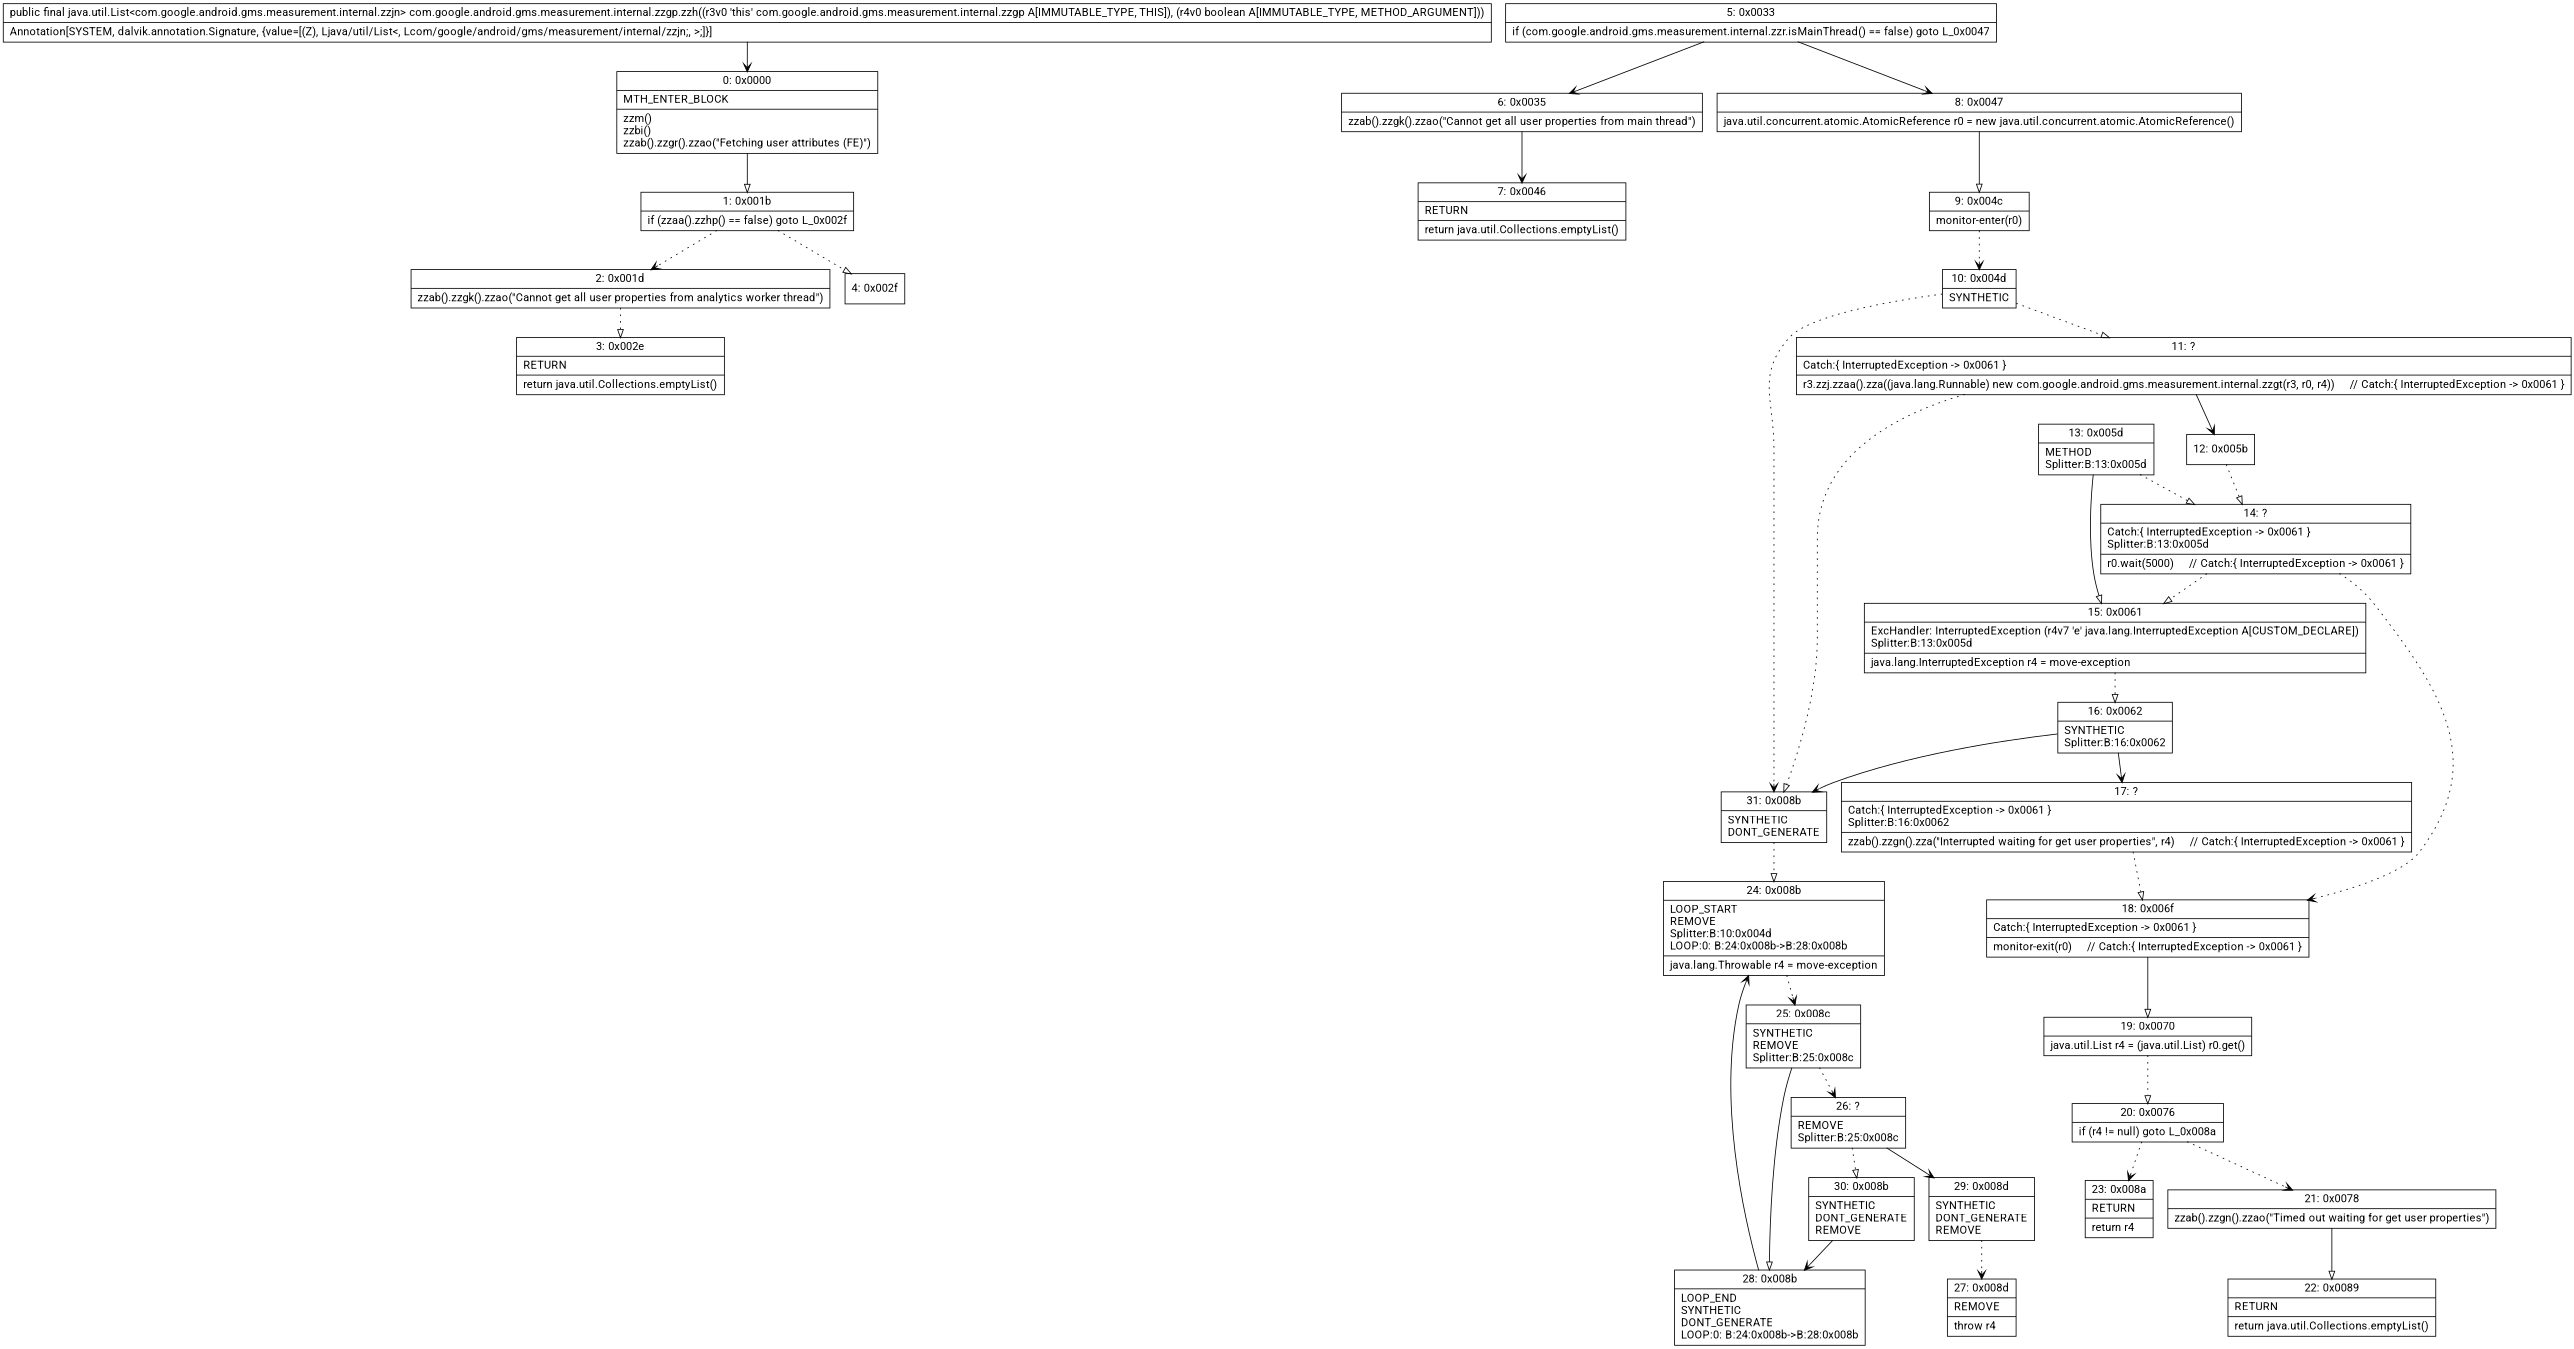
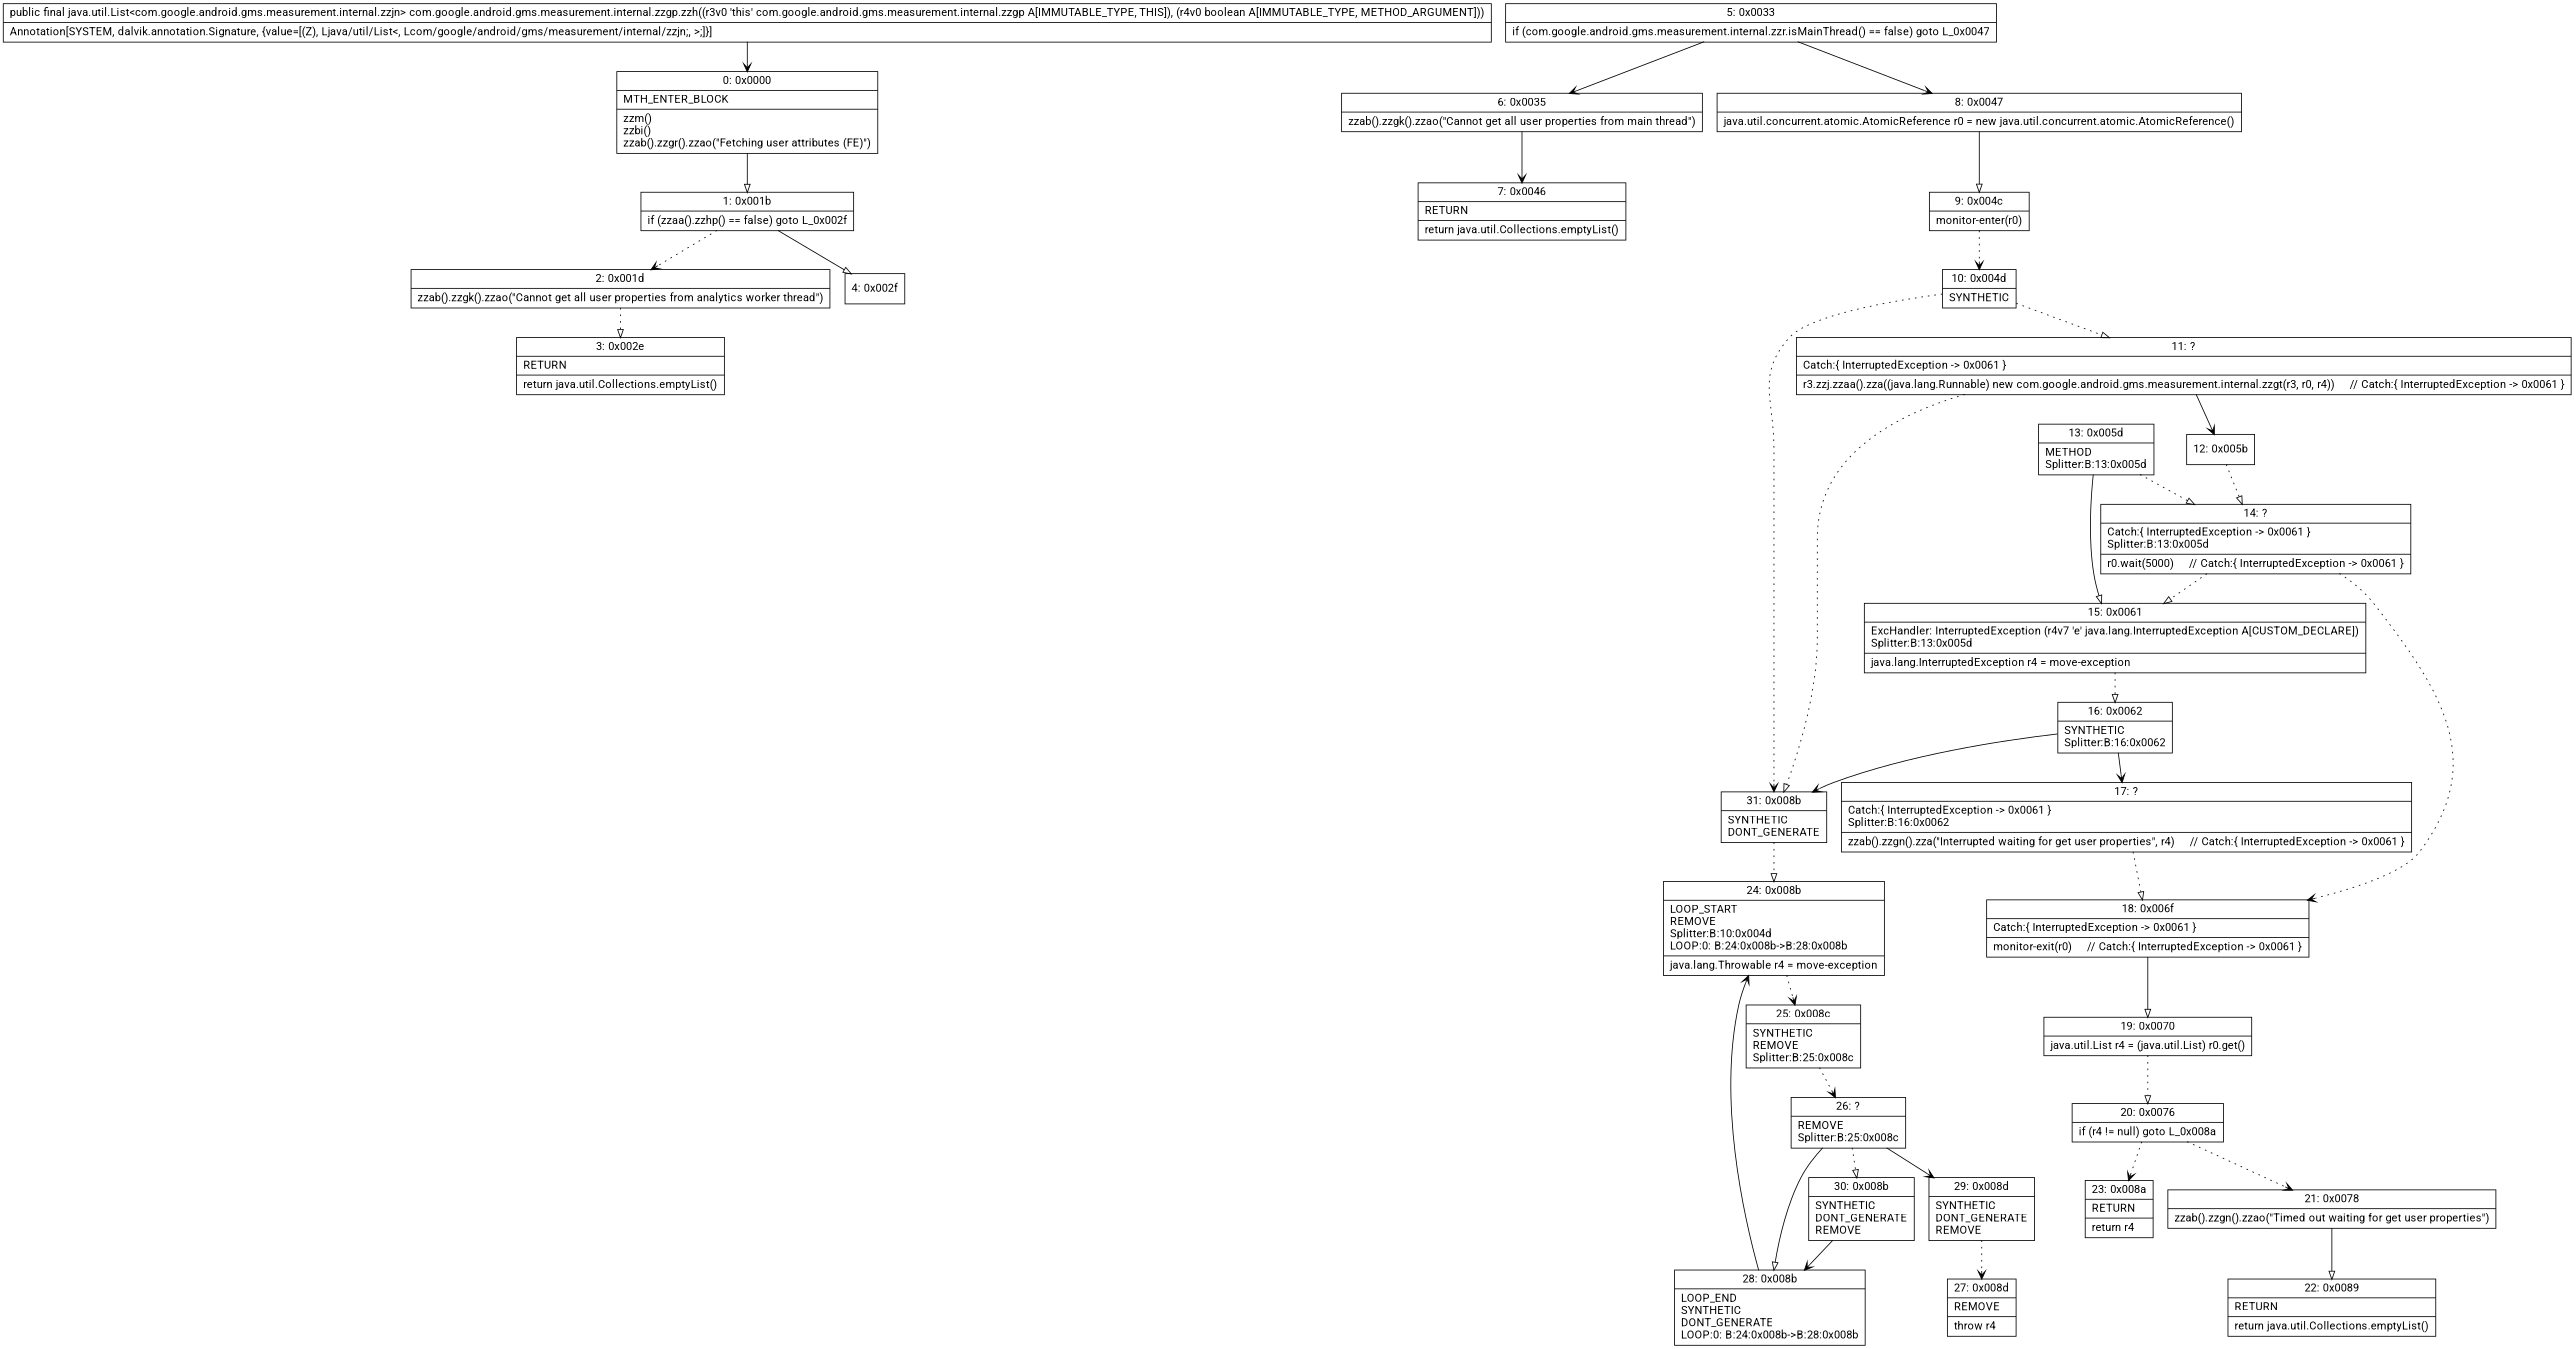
edge "1: 0x001b" -> "4: 0x002f": style dotted -> solid
edge "25: 0x008c" -> "28: 0x008b": now "26: ?" -> "28: 0x008b"
